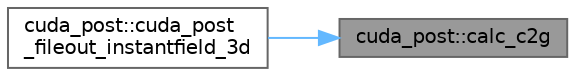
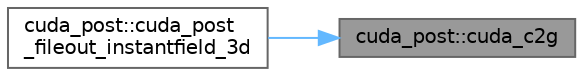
node "cuda_post::calc_c2g": label "cuda_post::calc_c2g" -> "cuda_post::cuda_c2g"
